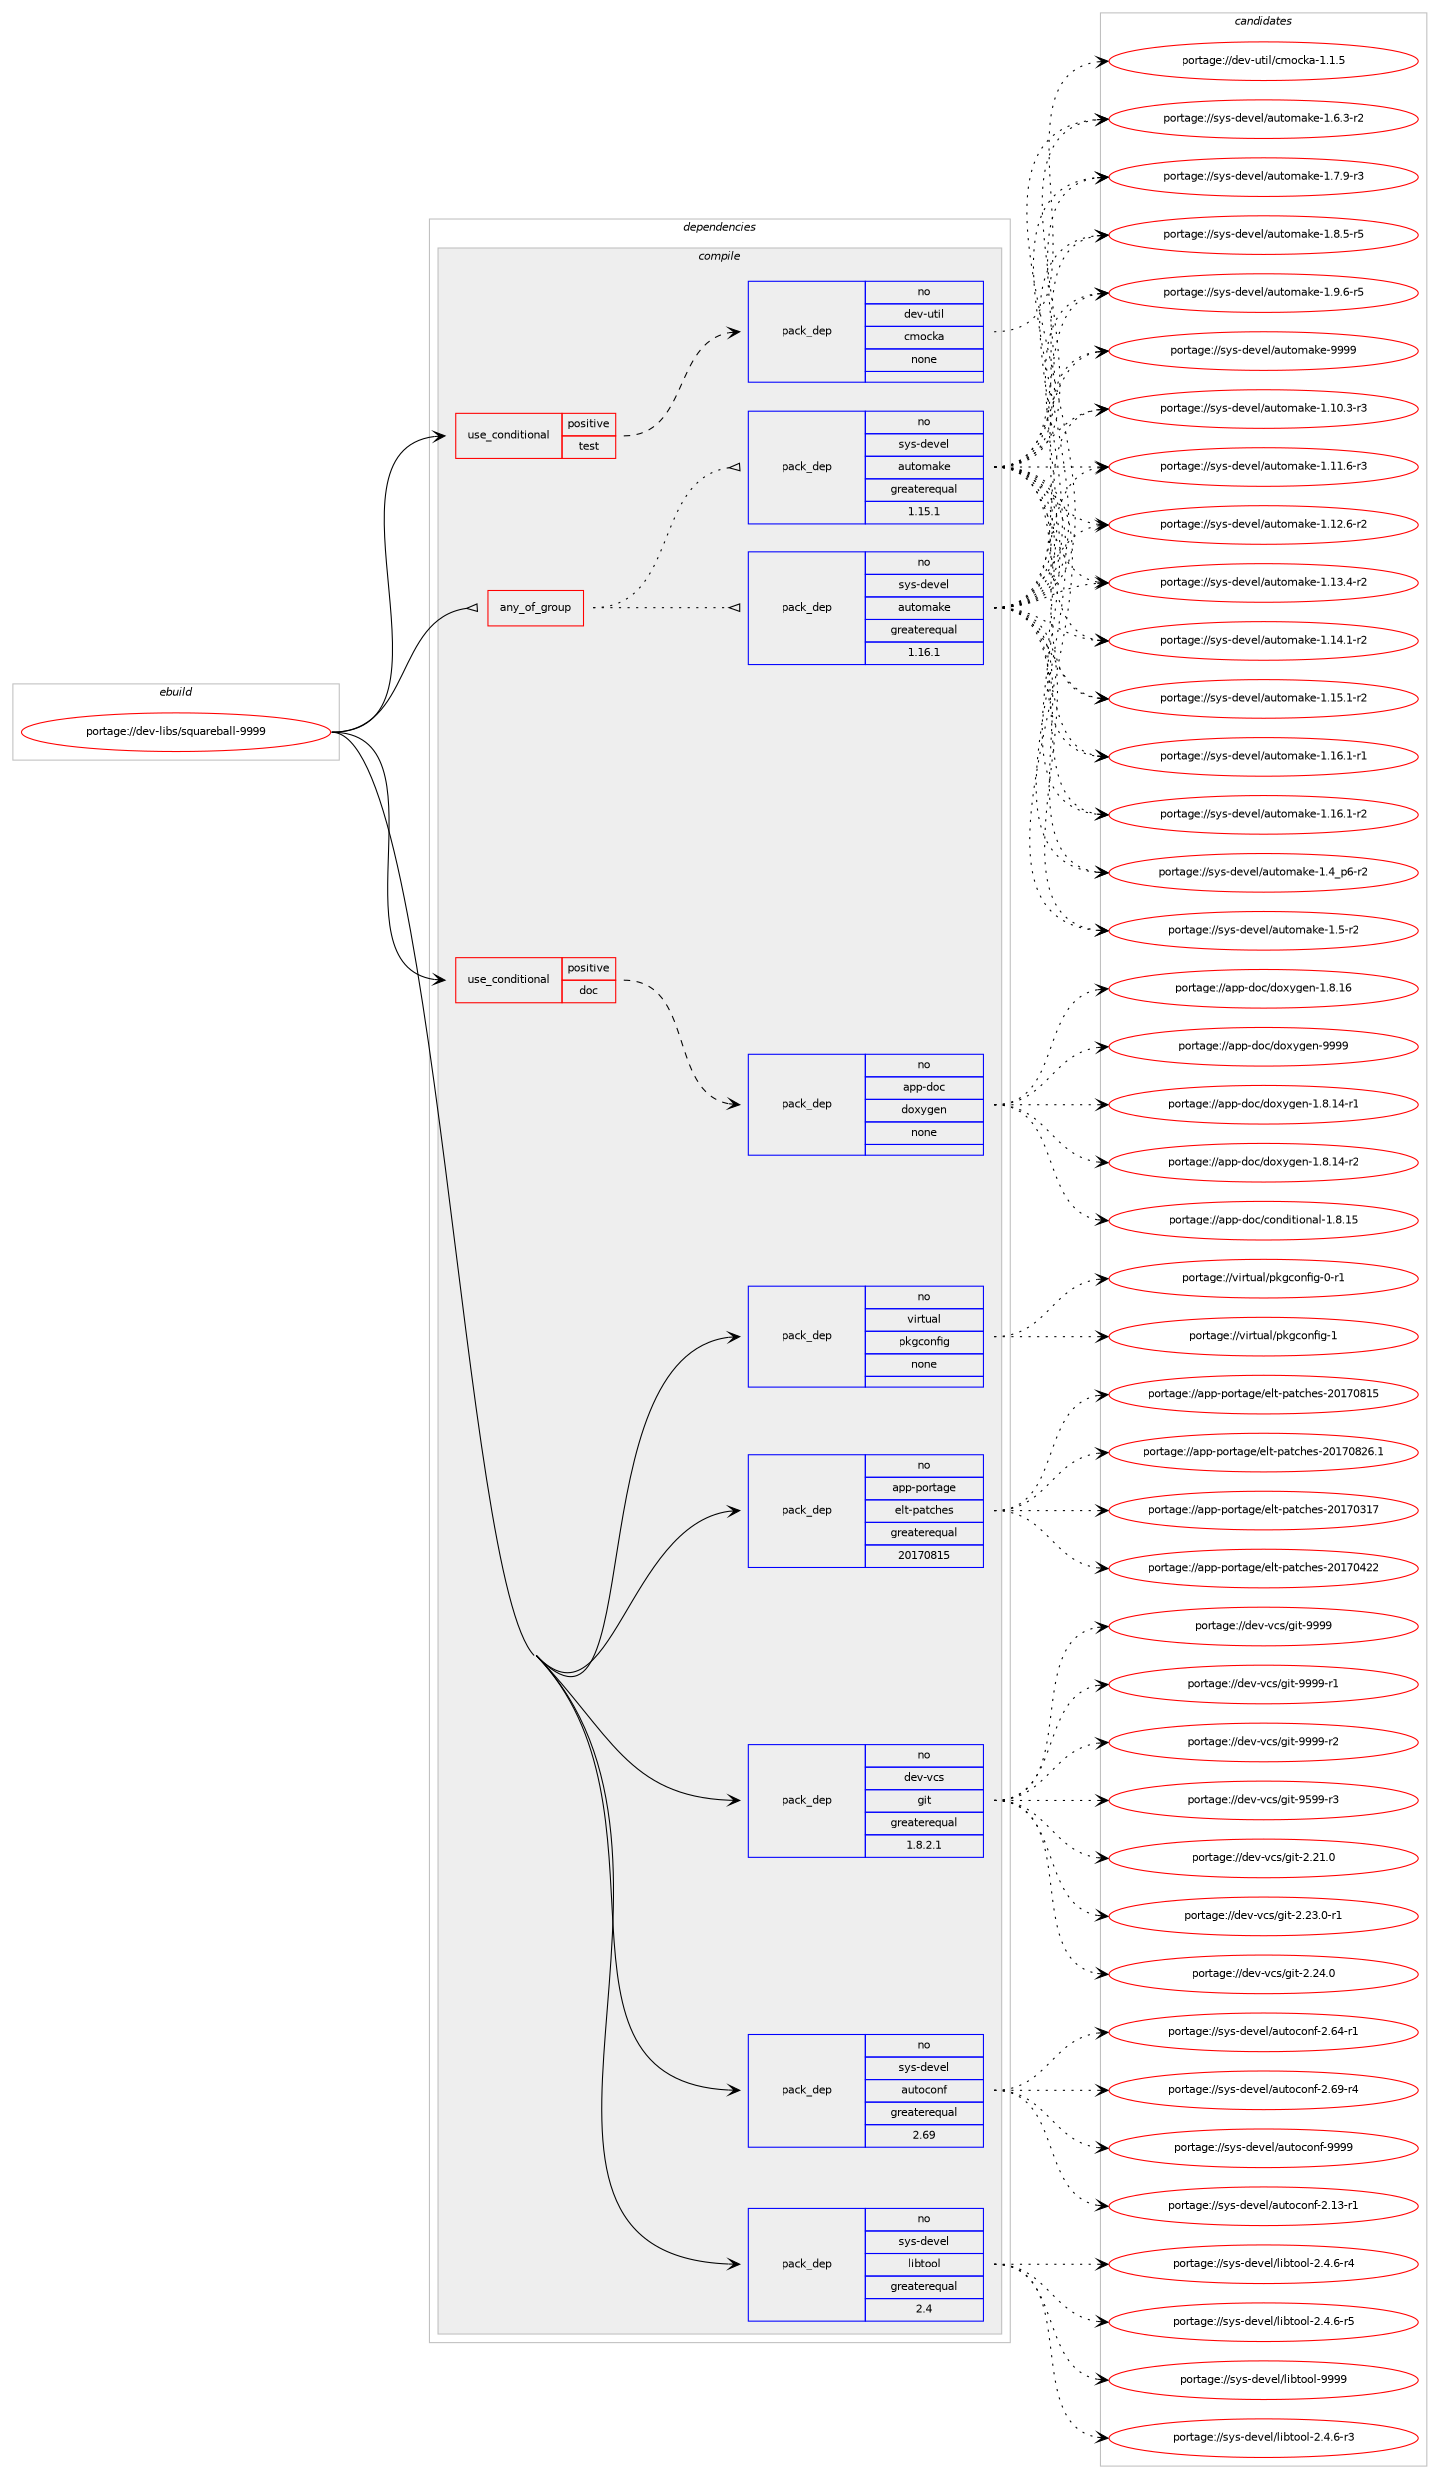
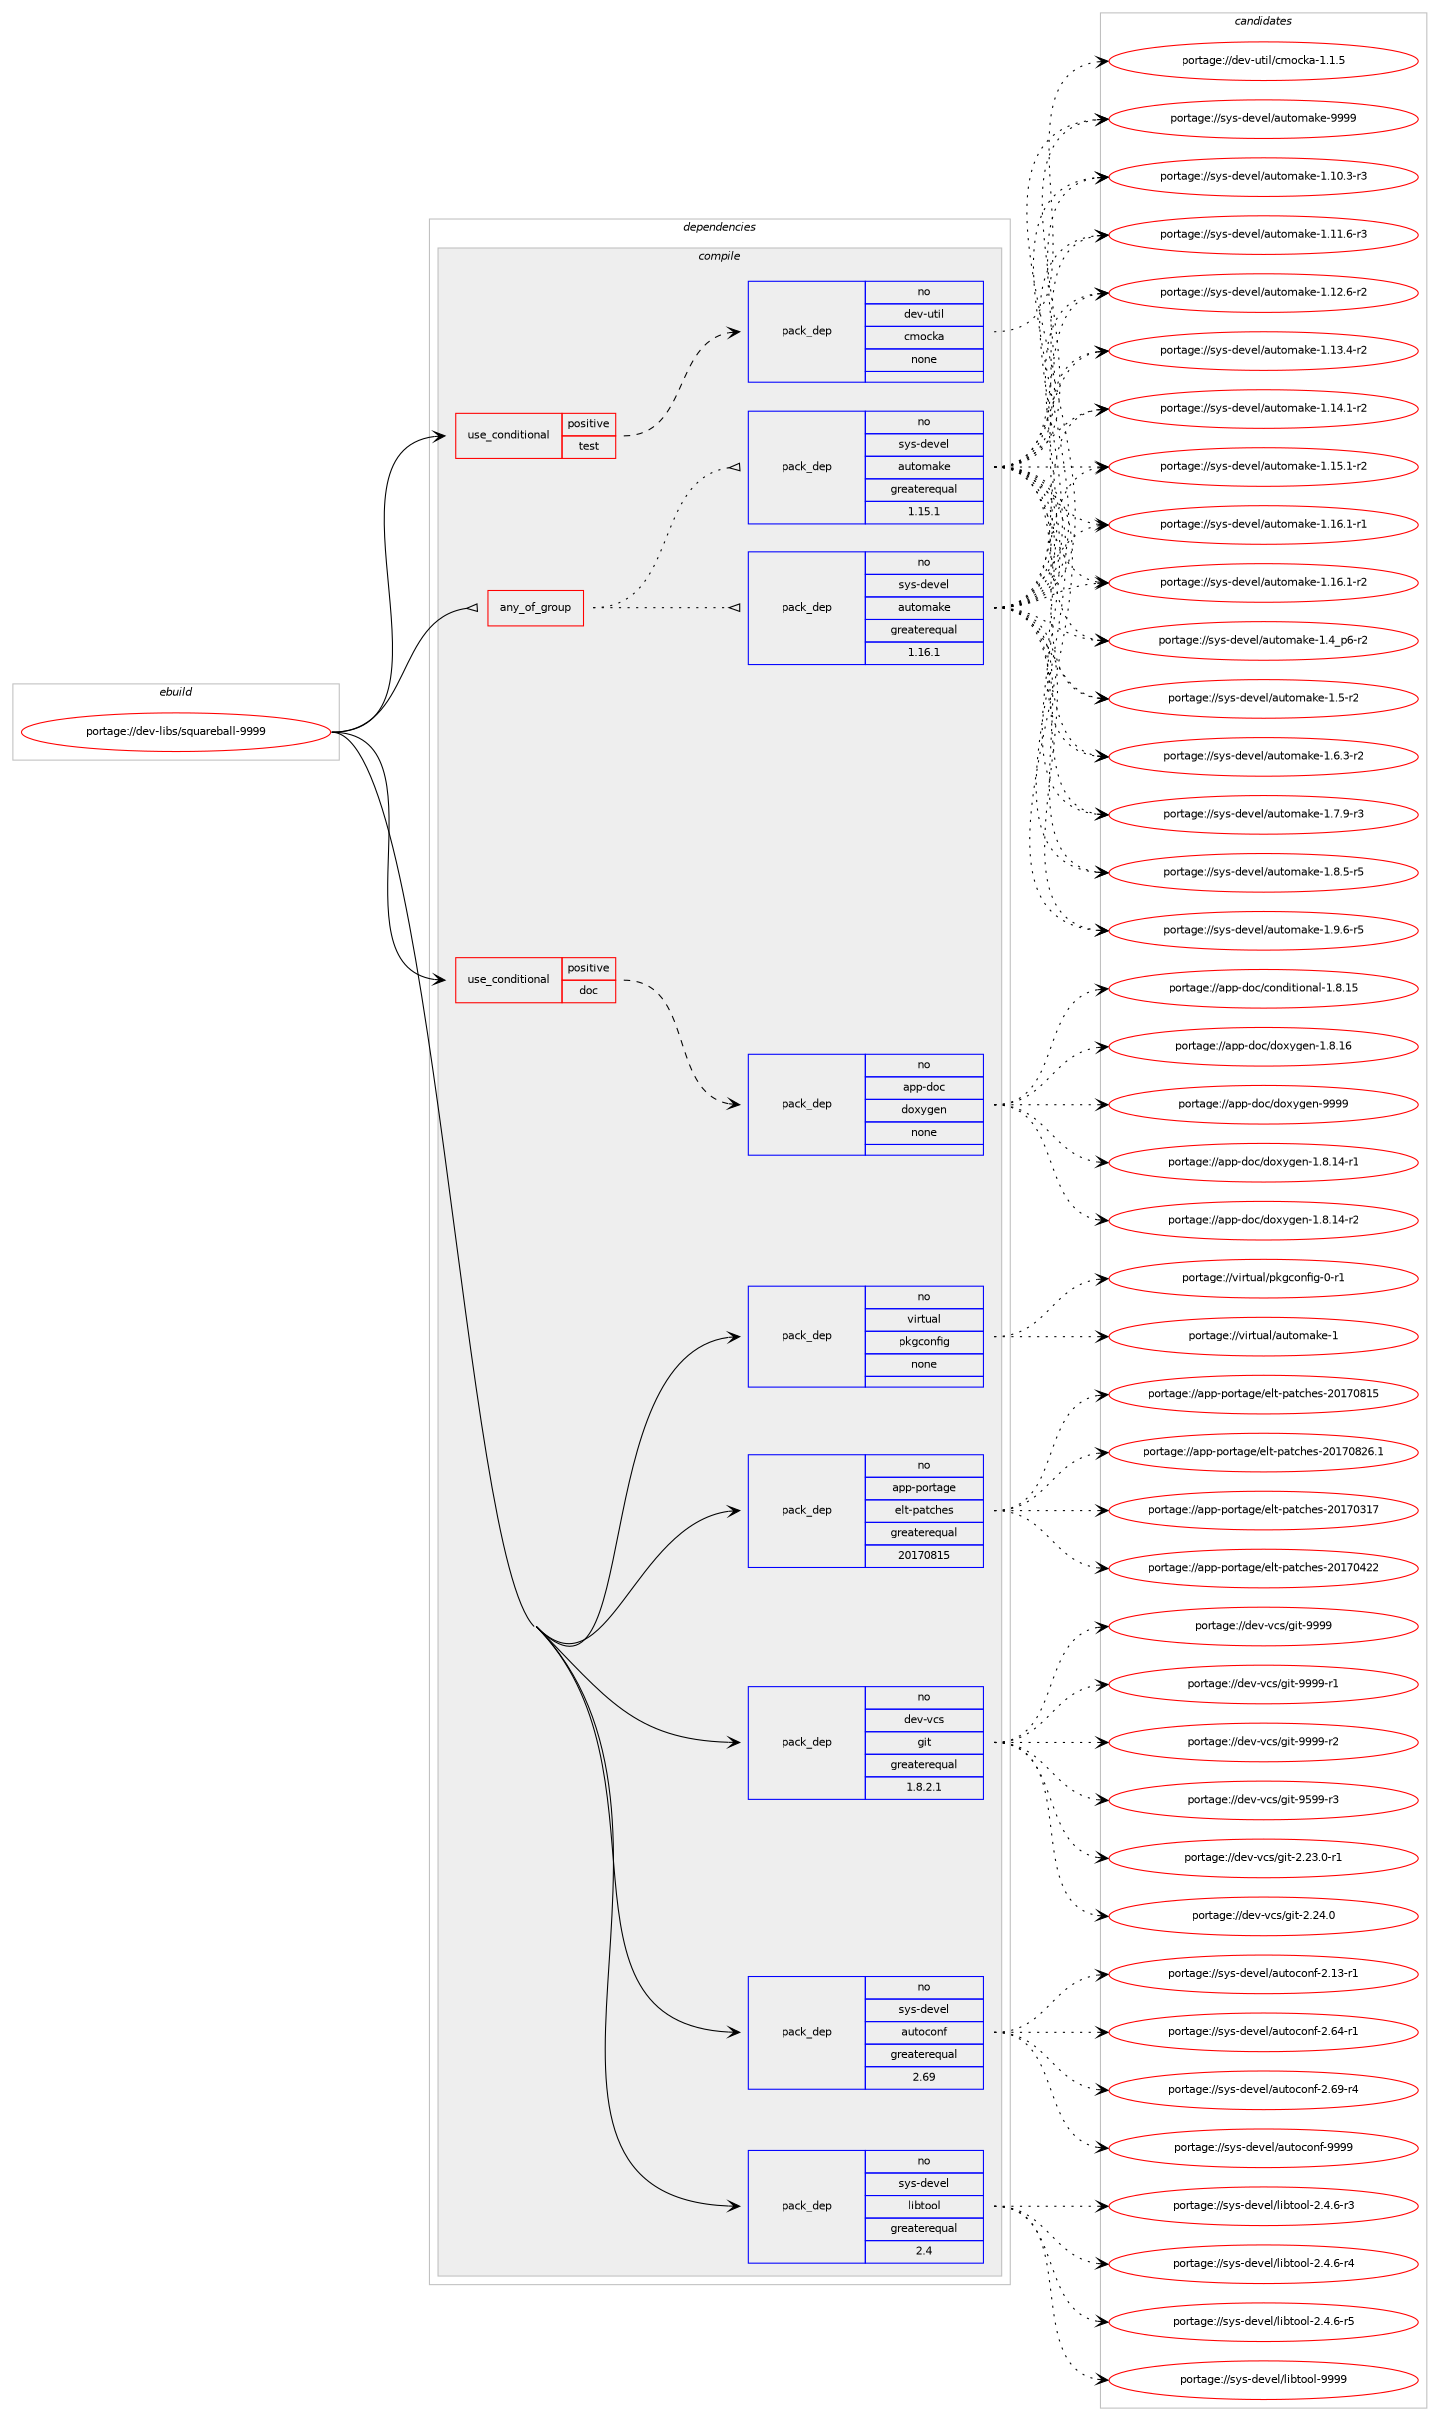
node "portage://virtual/pkgconfig-1": label "portage://virtual/pkgconfig-1" -> "portage://virtual/automake-1"
node "portage://dev-vcs/git-2.21.0": removed
